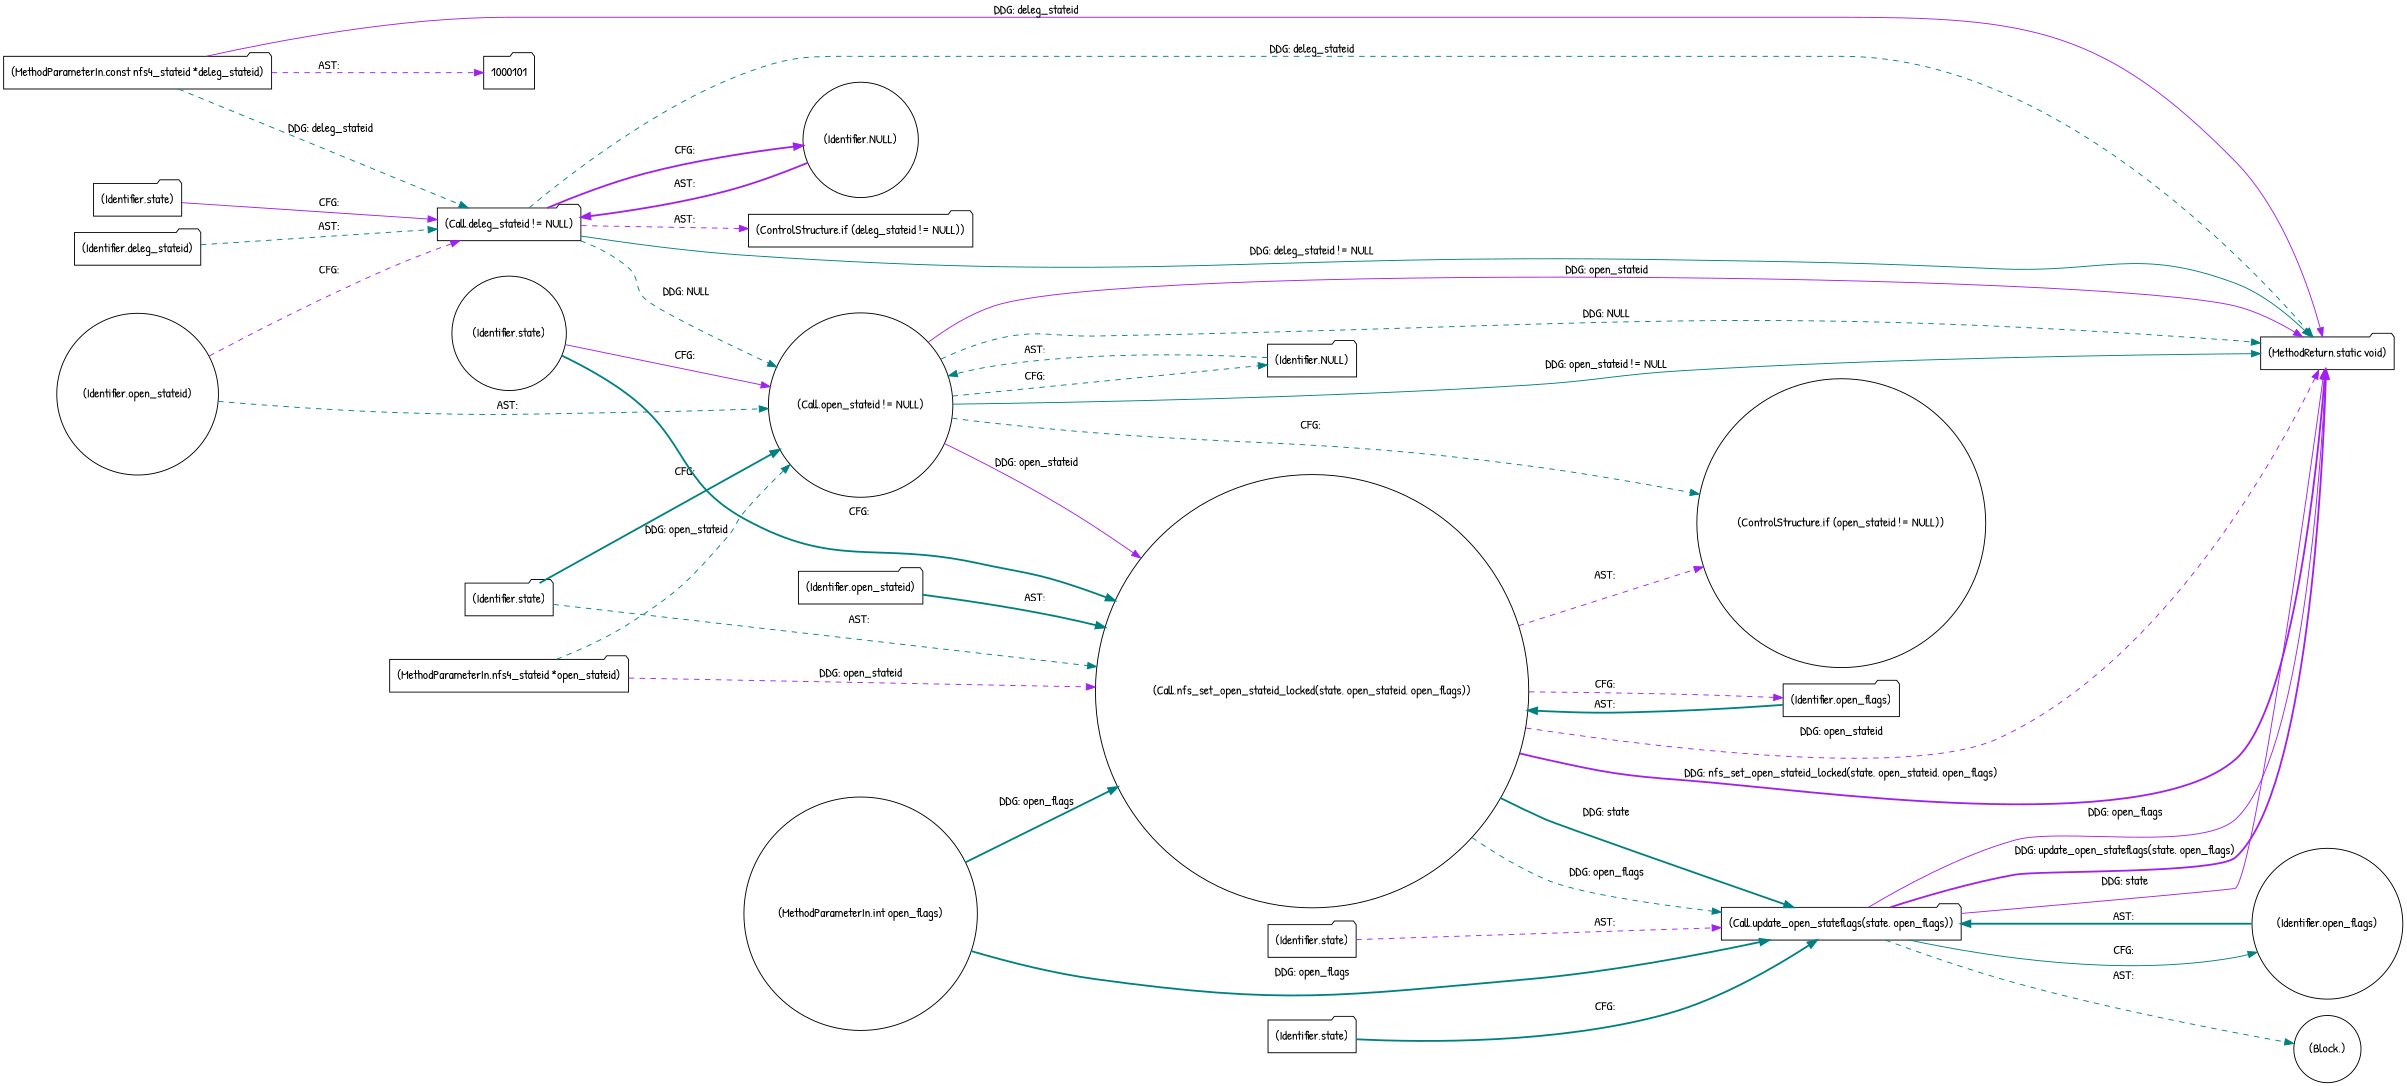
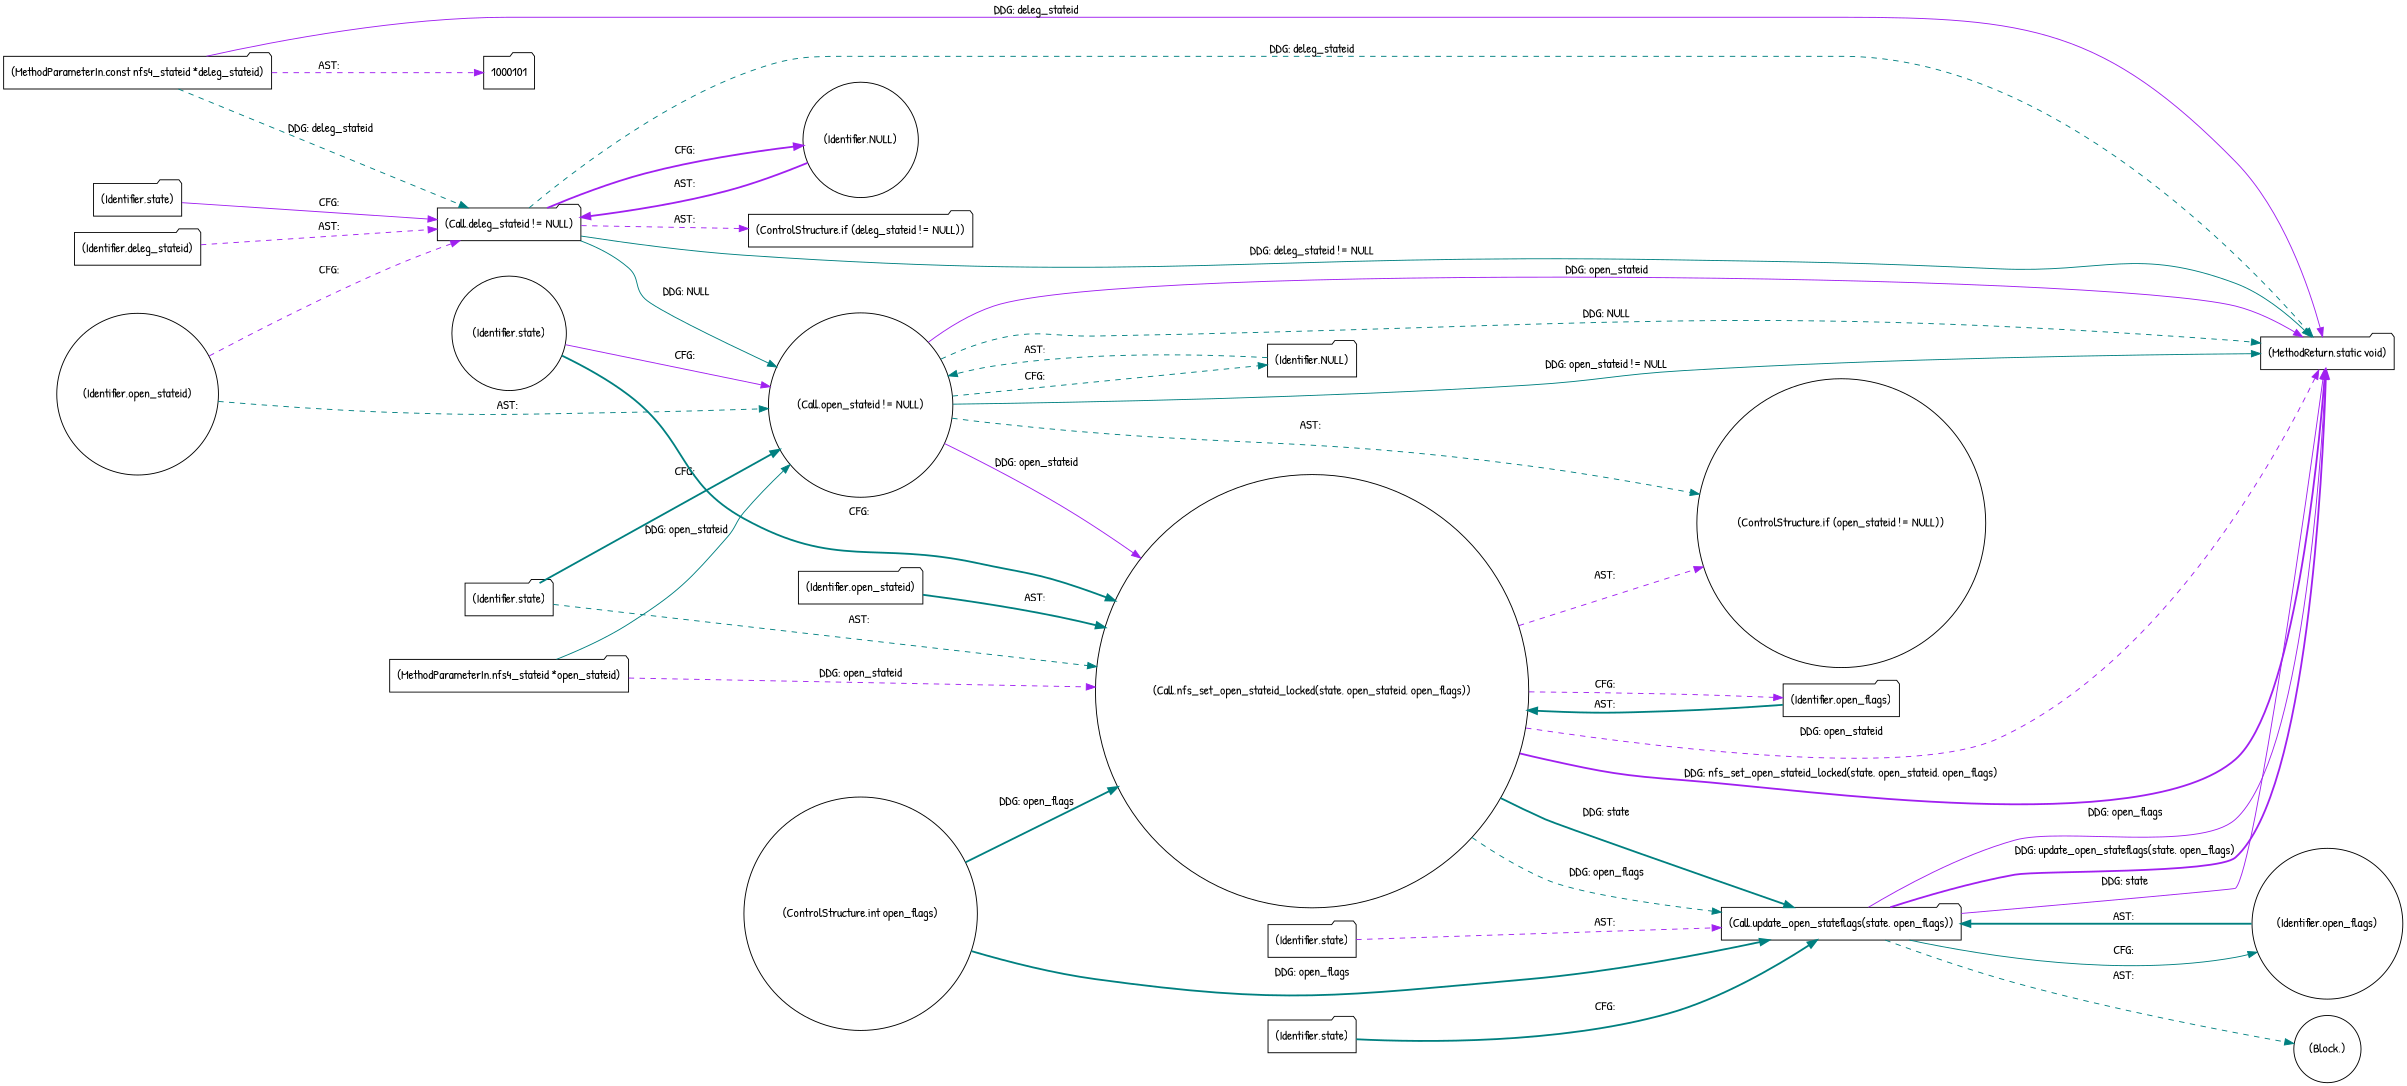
edge "(Identifier,deleg_stateid)" -> "(Call,deleg_stateid != NULL)": color teal -> purple
edge "(Call,deleg_stateid != NULL)" -> "(Call,open_stateid != NULL)": style dashed -> solid
edge "(Call,open_stateid != NULL)" -> "(ControlStructure,if (open_stateid != NULL))": label "CFG: " -> "AST: "
edge "(MethodParameterIn,nfs4_stateid *open_stateid)" -> "(Call,open_stateid != NULL)": style dashed -> solid
node "(MethodParameterIn,int open_flags)": label "(MethodParameterIn,int open_flags)" -> "(ControlStructure,int open_flags)"
